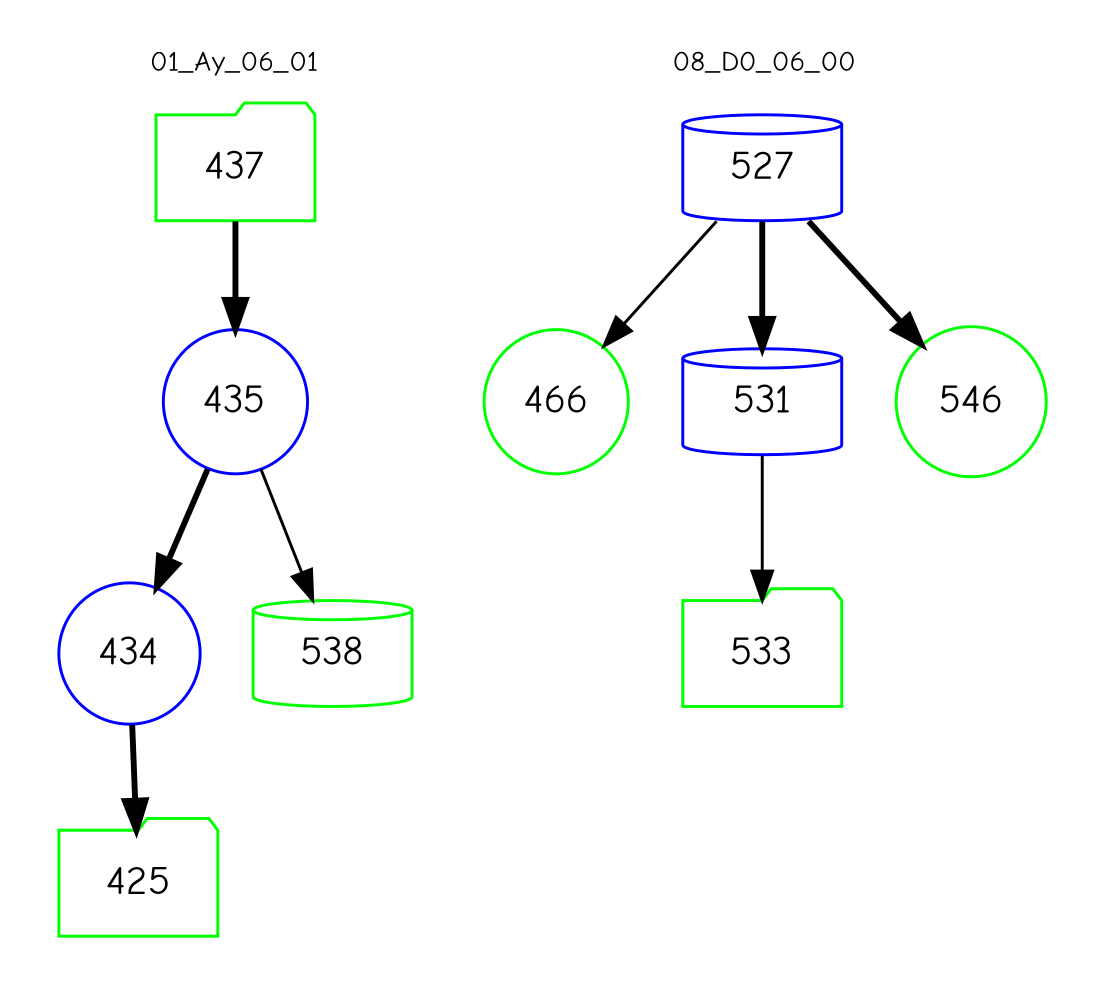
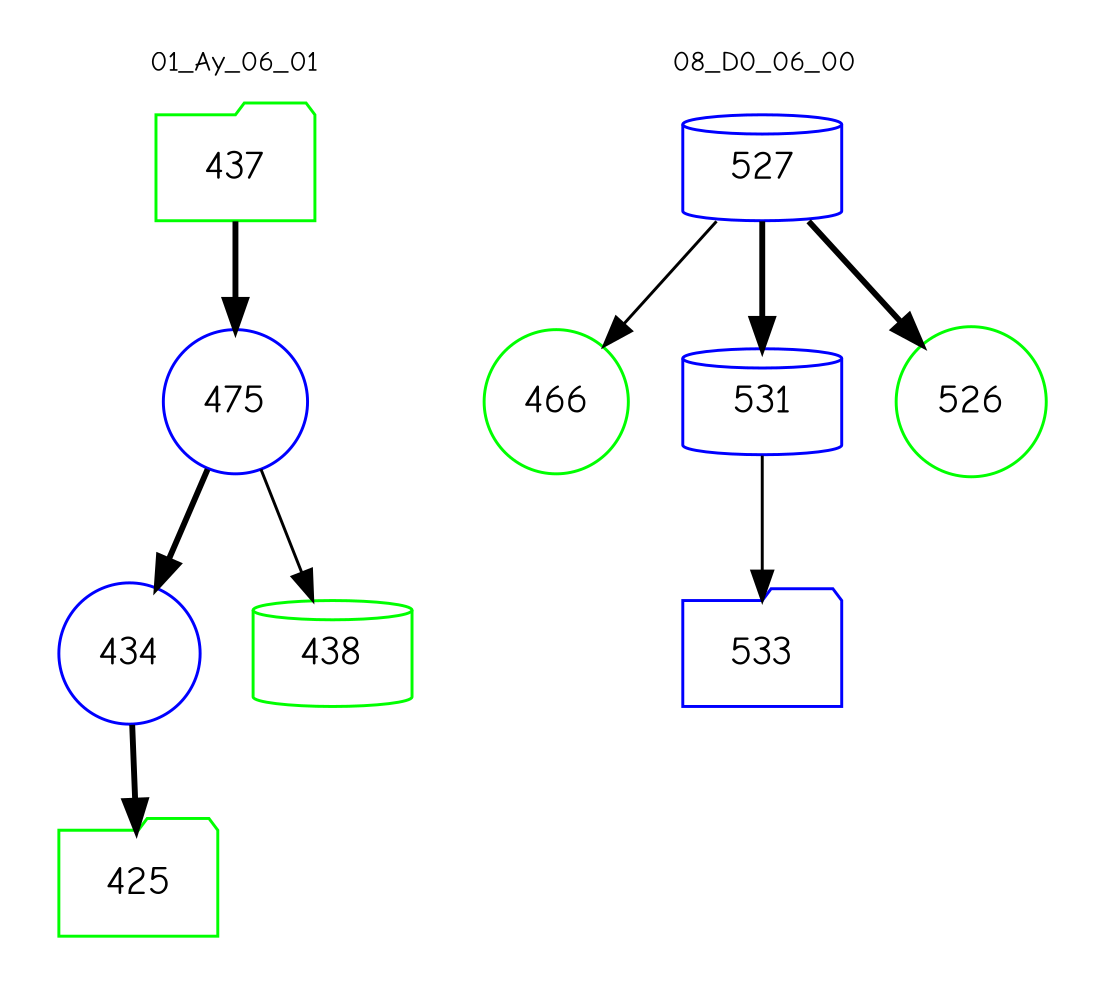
node "435": label "435" -> "475"
node "546": label "546" -> "526"
node "538": label "538" -> "438"
node "533": color green -> blue
